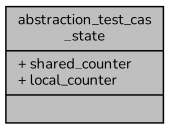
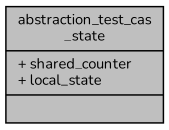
node "abstraction_test_cas": text "+ local_counter" -> "+ local_state"
